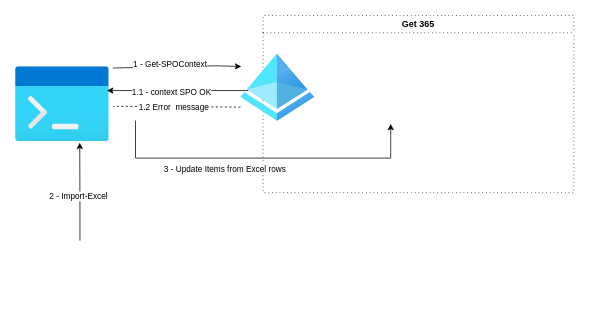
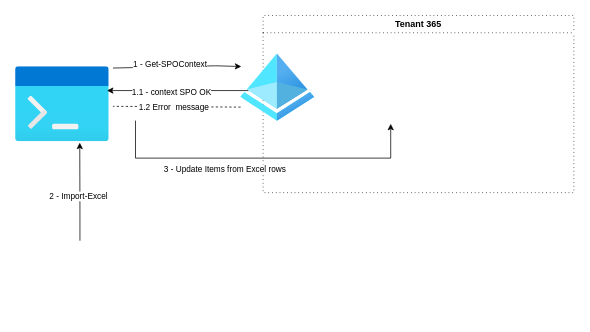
node "Get 365": label "Get 365" -> "Tenant 365"
